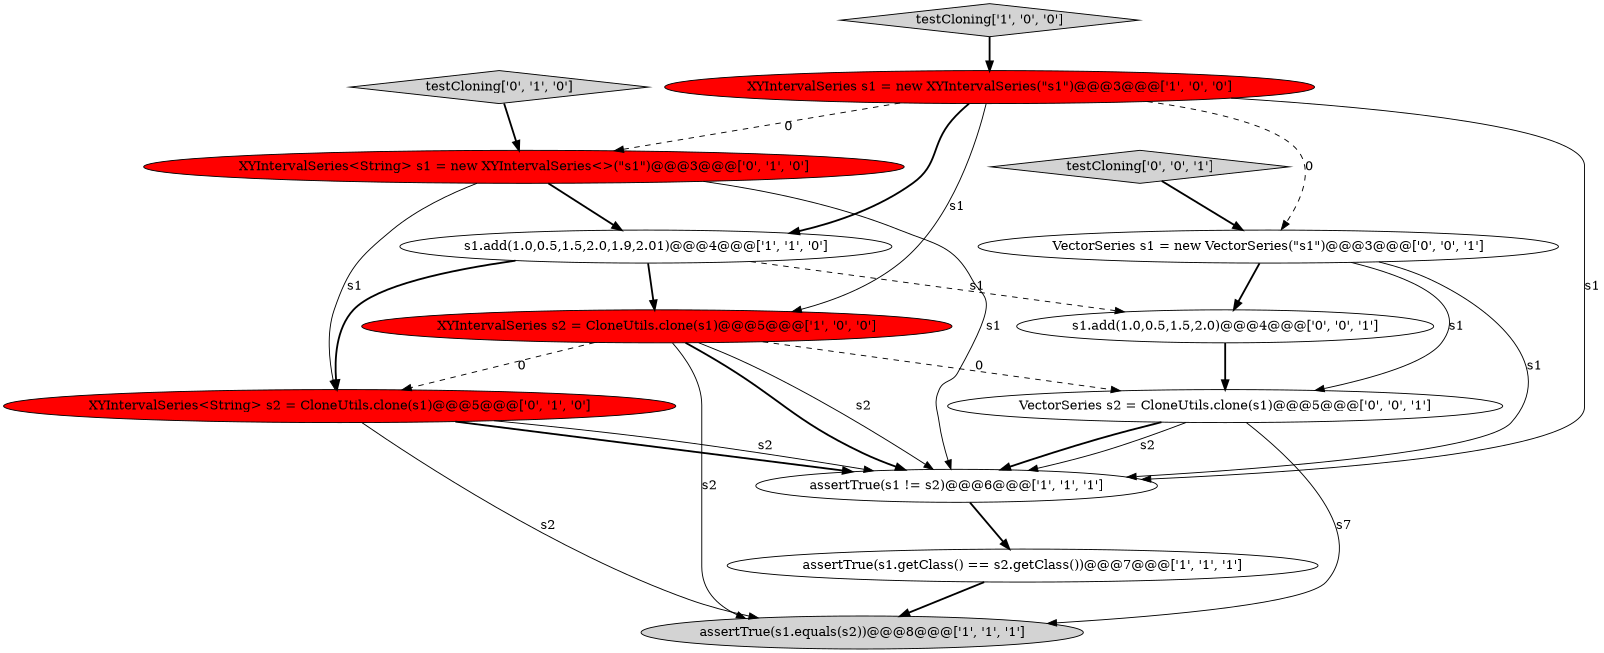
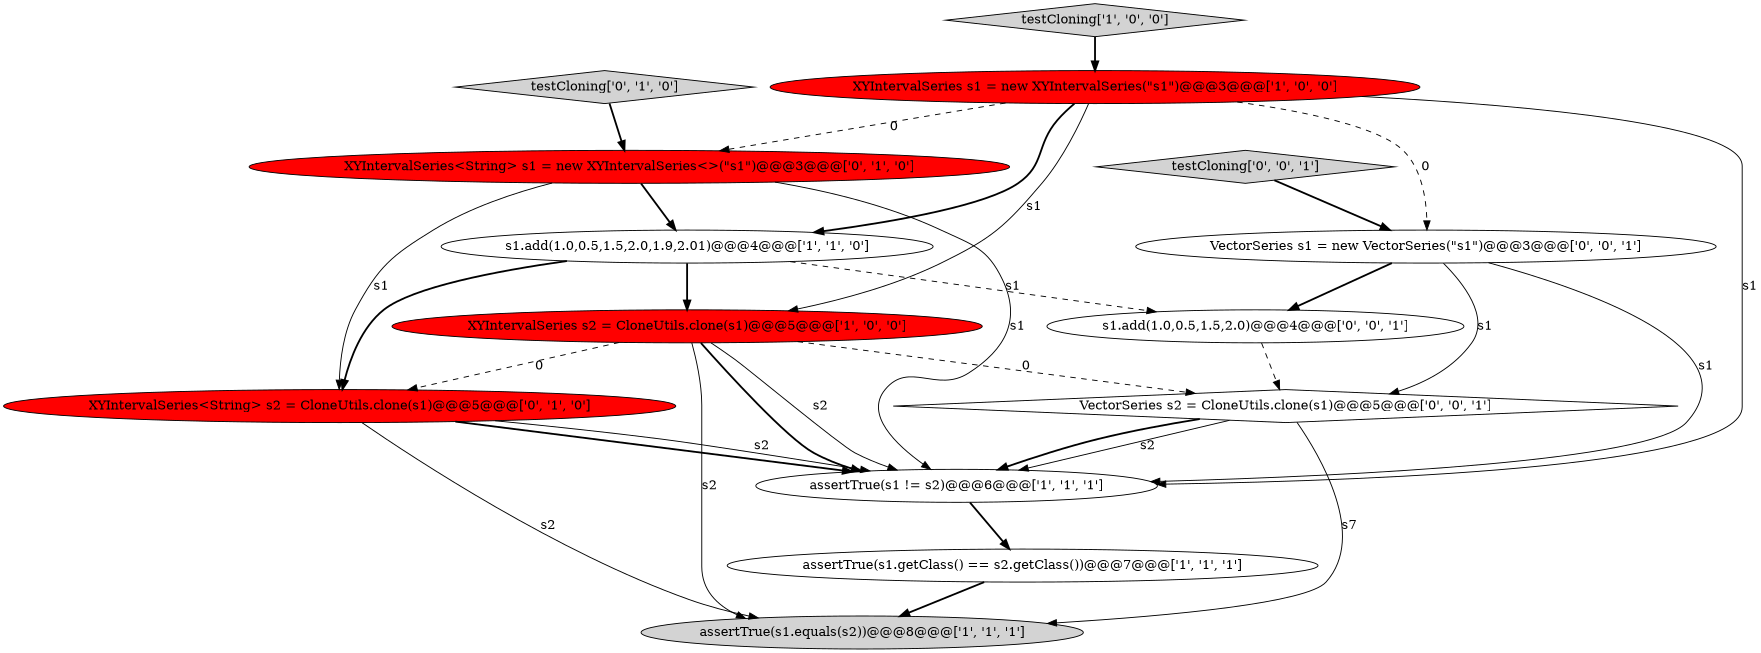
edge "s1.add(1.0,0.5,1.5,2.0)@@@4@@@['0', '0', '1']" -> "VectorSeries s2 = CloneUtils.clone(s1)@@@5@@@['0', '0', '1']": style bold -> dashed
node "VectorSeries s2 = CloneUtils.clone(s1)@@@5@@@['0', '0', '1']": shape ellipse -> diamond
